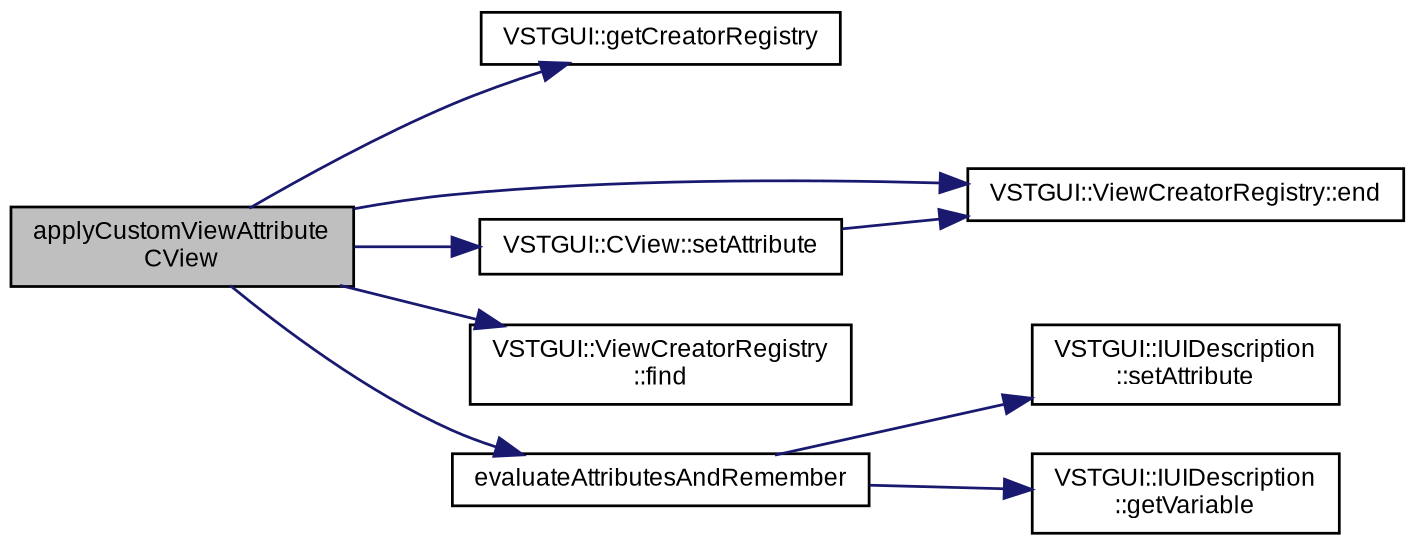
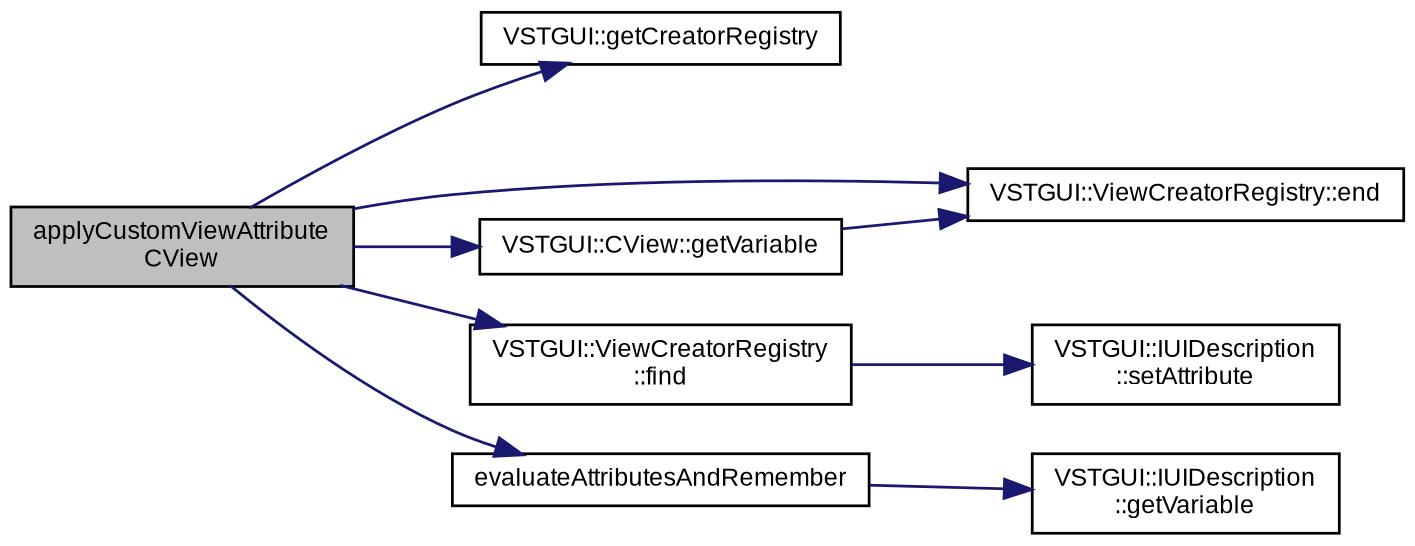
node "VSTGUI::CView::setAttribute": label "VSTGUI::CView::setAttribute" -> "VSTGUI::CView::getVariable"
edge "evaluateAttributesAndRemember" -> "VSTGUI::IUIDescription ::setAttribute": now "VSTGUI::ViewCreatorRegistry ::find" -> "VSTGUI::IUIDescription ::setAttribute"
